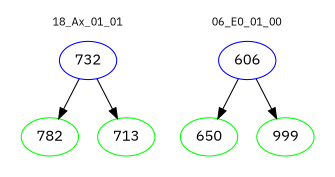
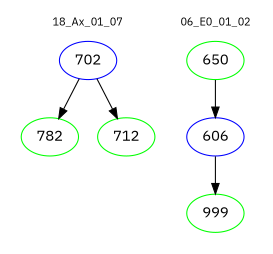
cluster "18_Ax_01_01": label "18_Ax_01_01" -> "18_Ax_01_07"
cluster "06_E0_01_00": label "06_E0_01_00" -> "06_E0_01_02"
node "732": label "732" -> "702"
edge "606" -> "650": reversed
node "713": label "713" -> "712"
